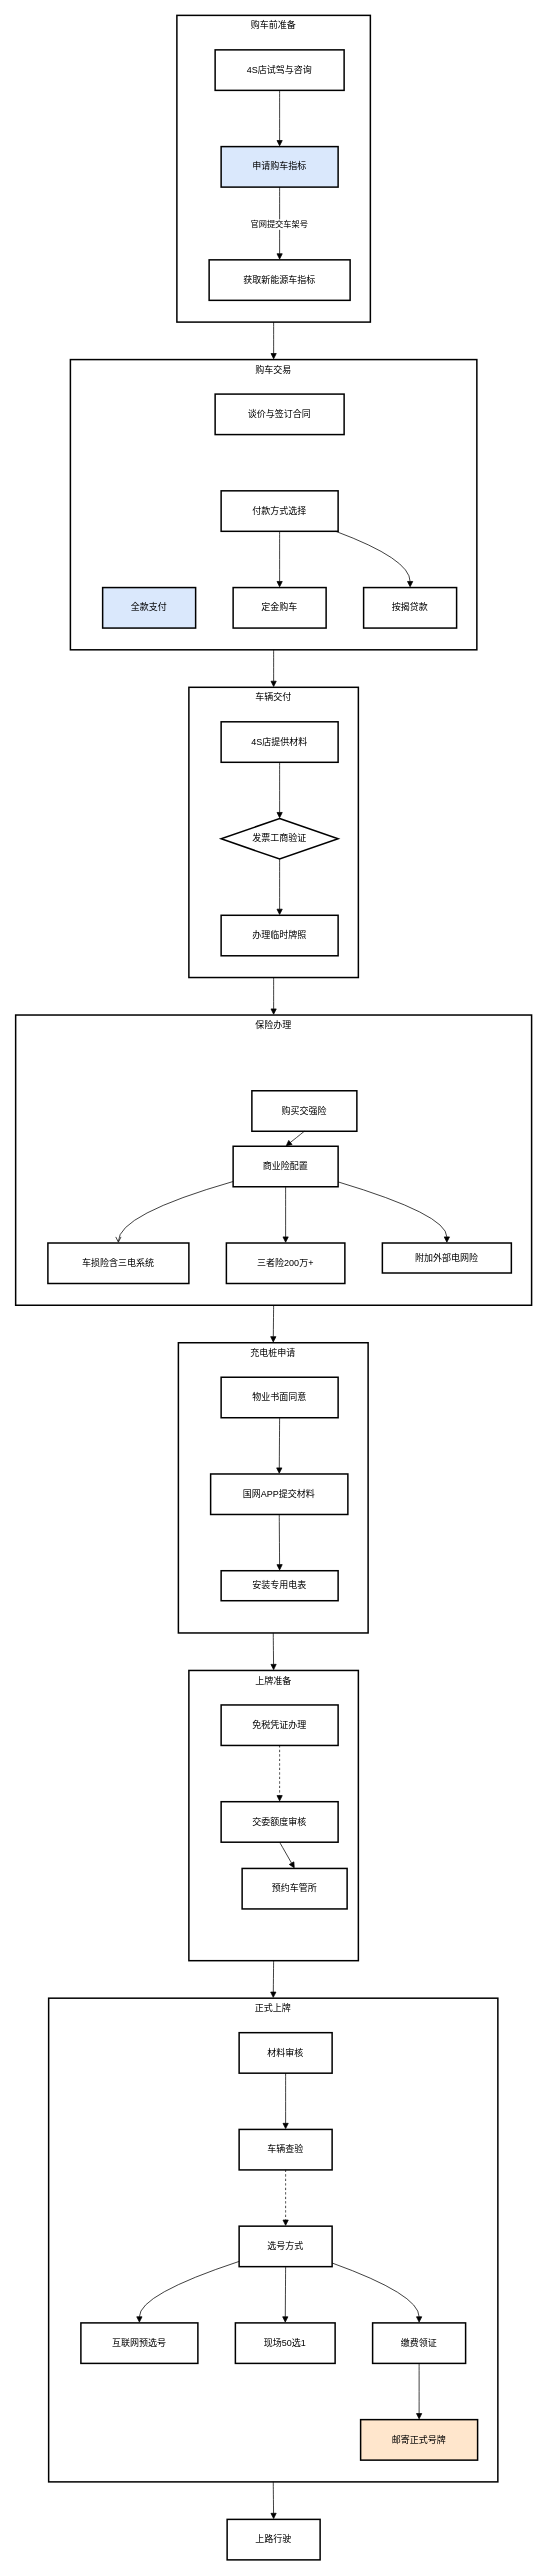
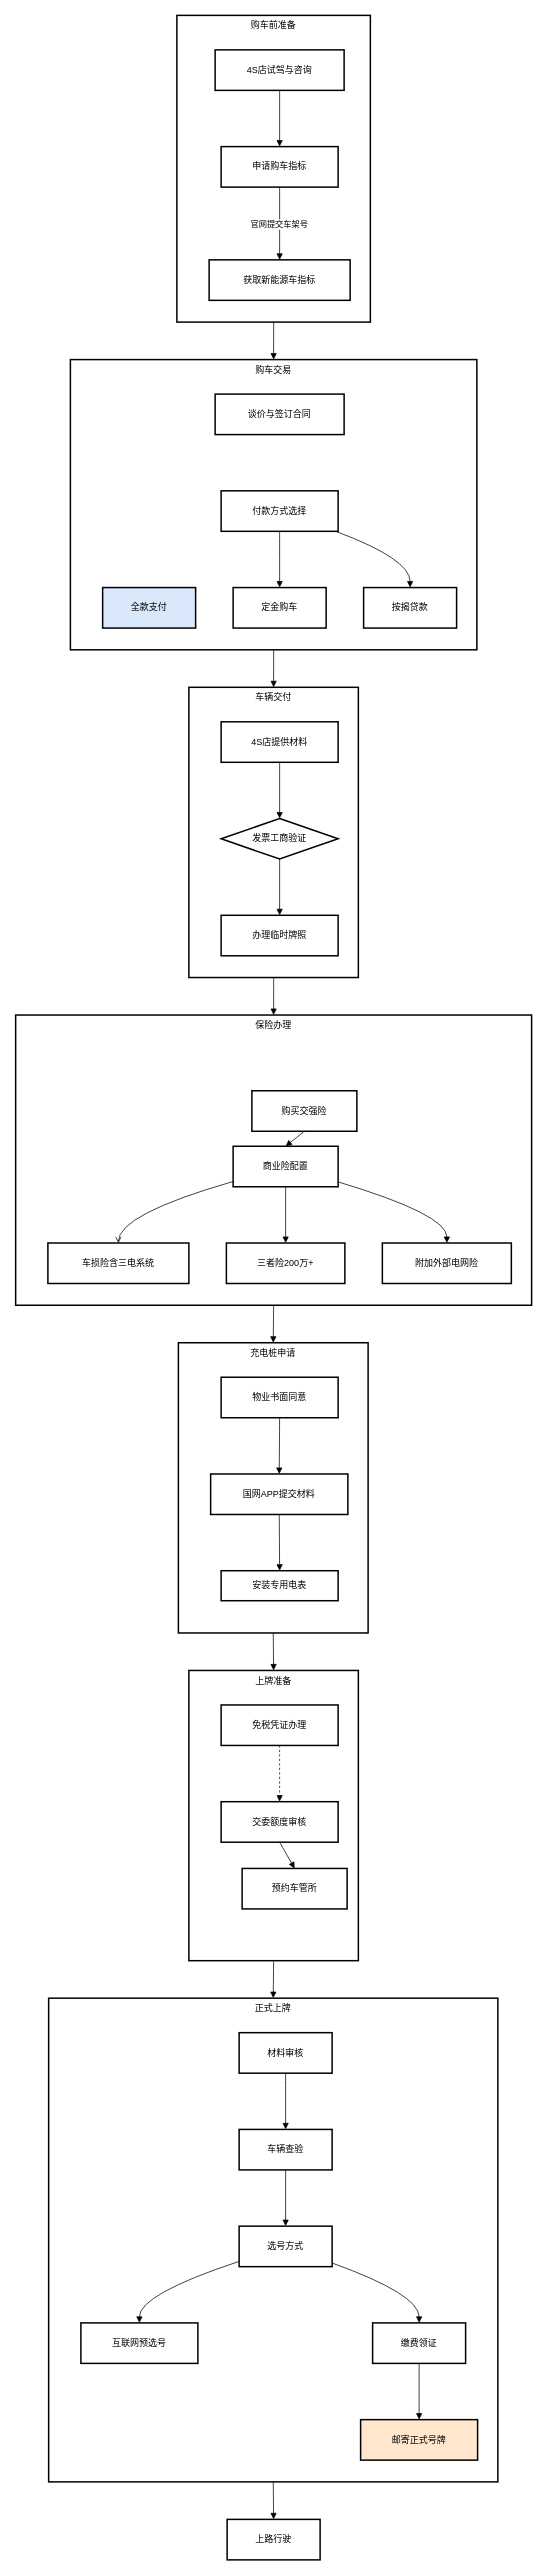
node "申请购车指标": fillcolor #dae8fc -> #ffffff
node "附加外部电网险": size 129x30 -> 129x41
edge "车辆查验" -> "选号方式": style dashed -> solid
edge "选号方式" -> "现场50选1": removed
node "现场50选1": removed
